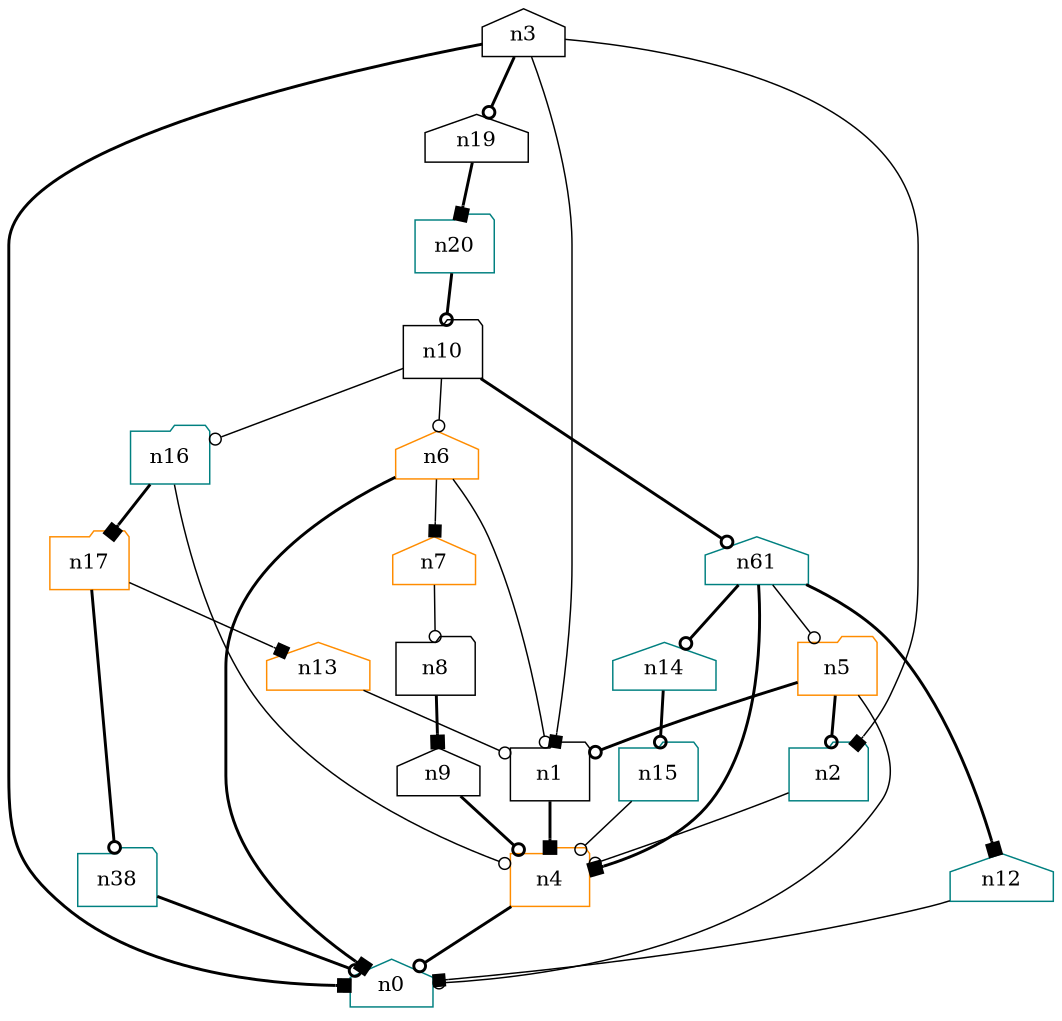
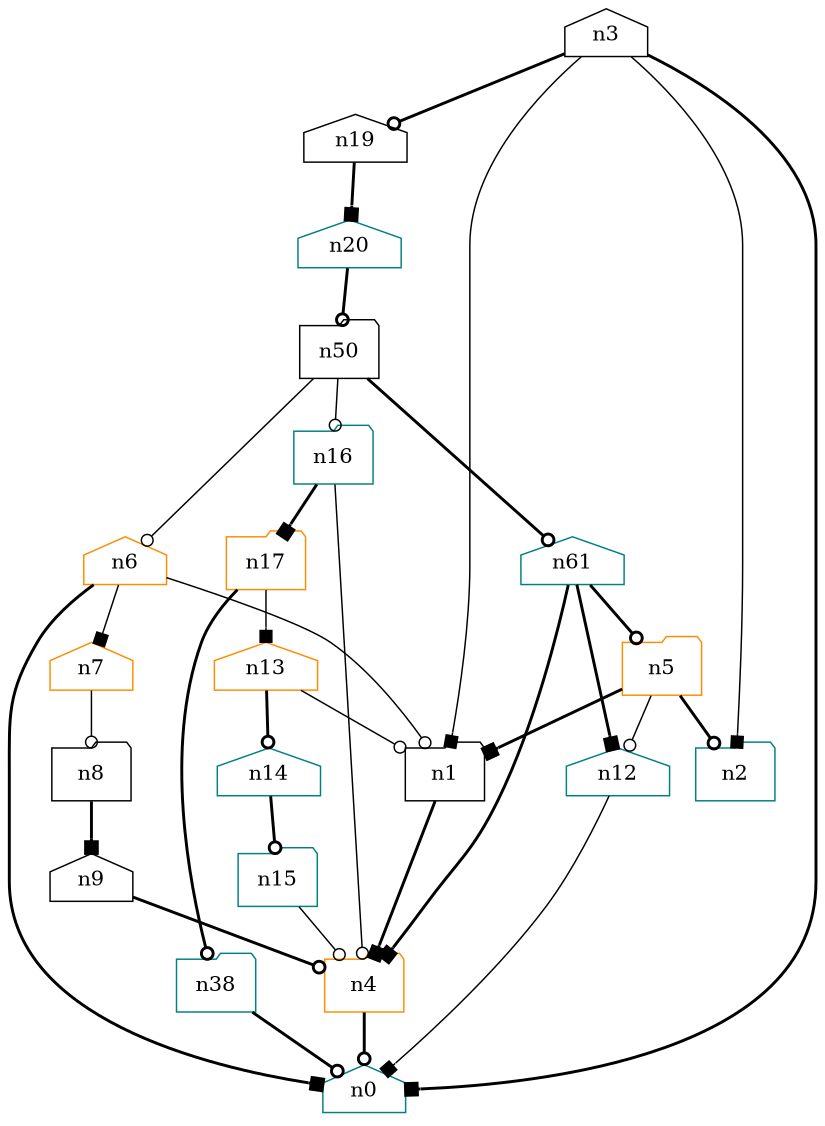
node "n20": shape folder -> house
node "n10": label "n10" -> "n50"
edge "n61" -> "n5": style solid -> bold
edge "n61" -> "n14": now "n13" -> "n14"
edge "n5" -> "n1": arrowhead odot -> box
edge "n2" -> "n4": removed
edge "n5" -> "n0": now "n5" -> "n12"
